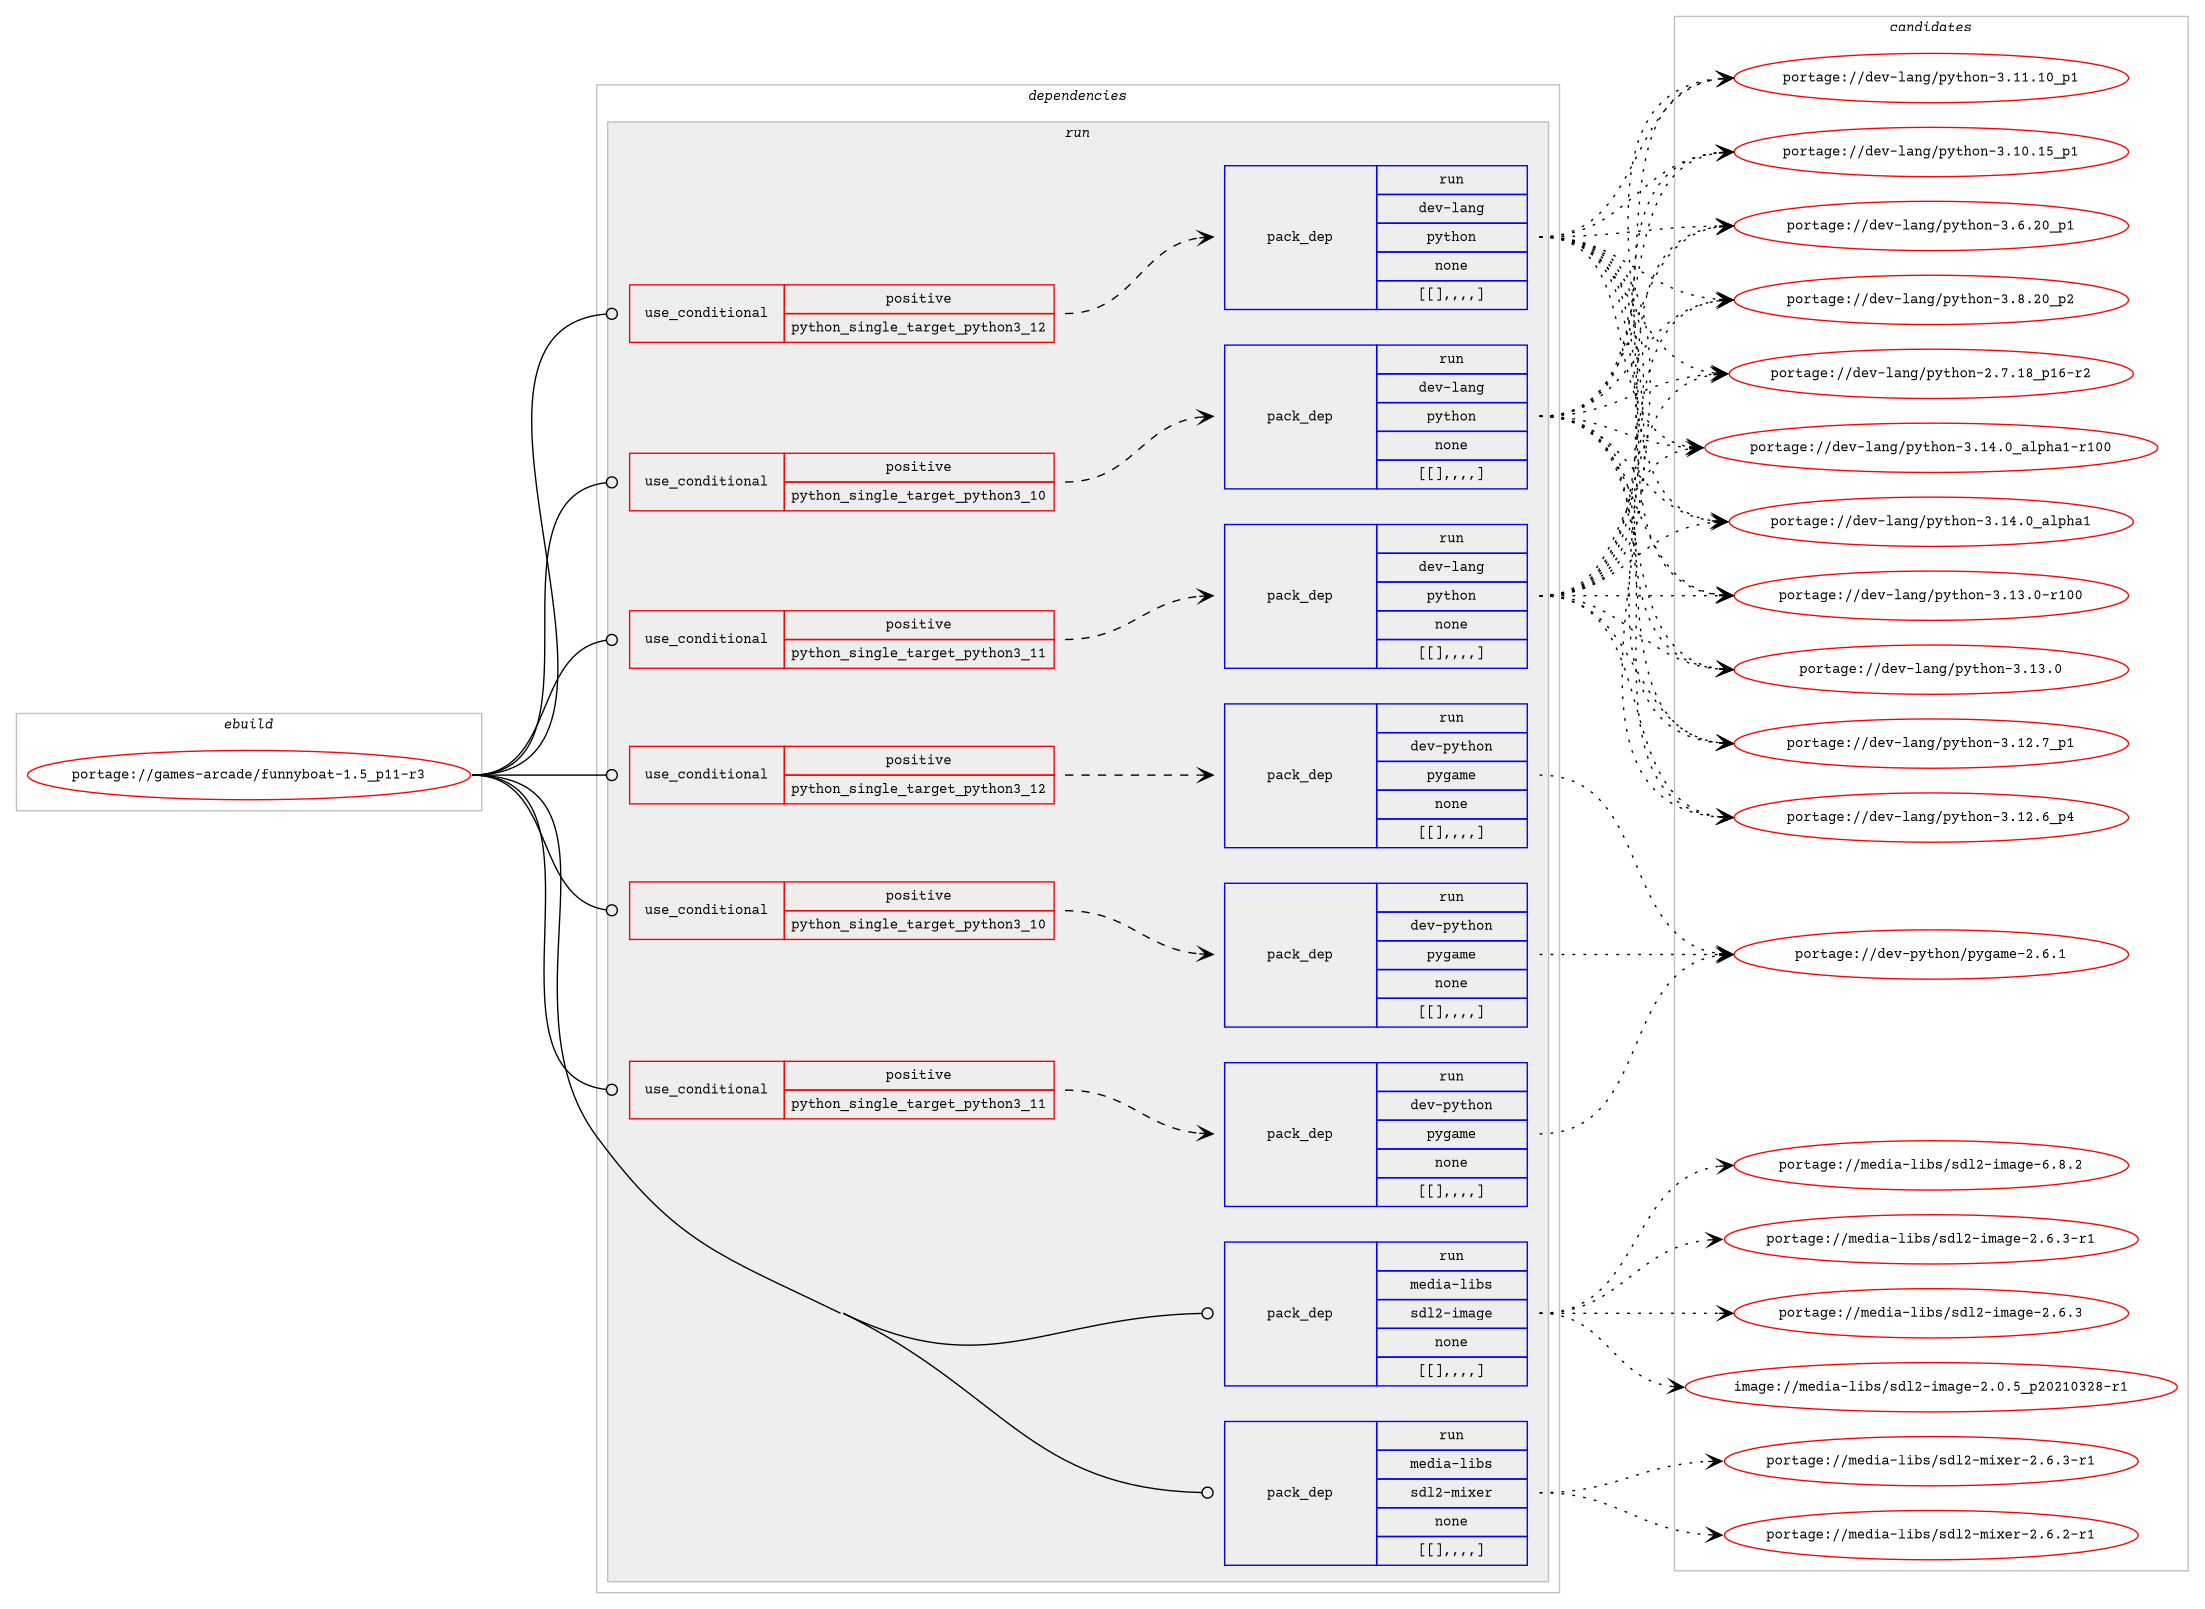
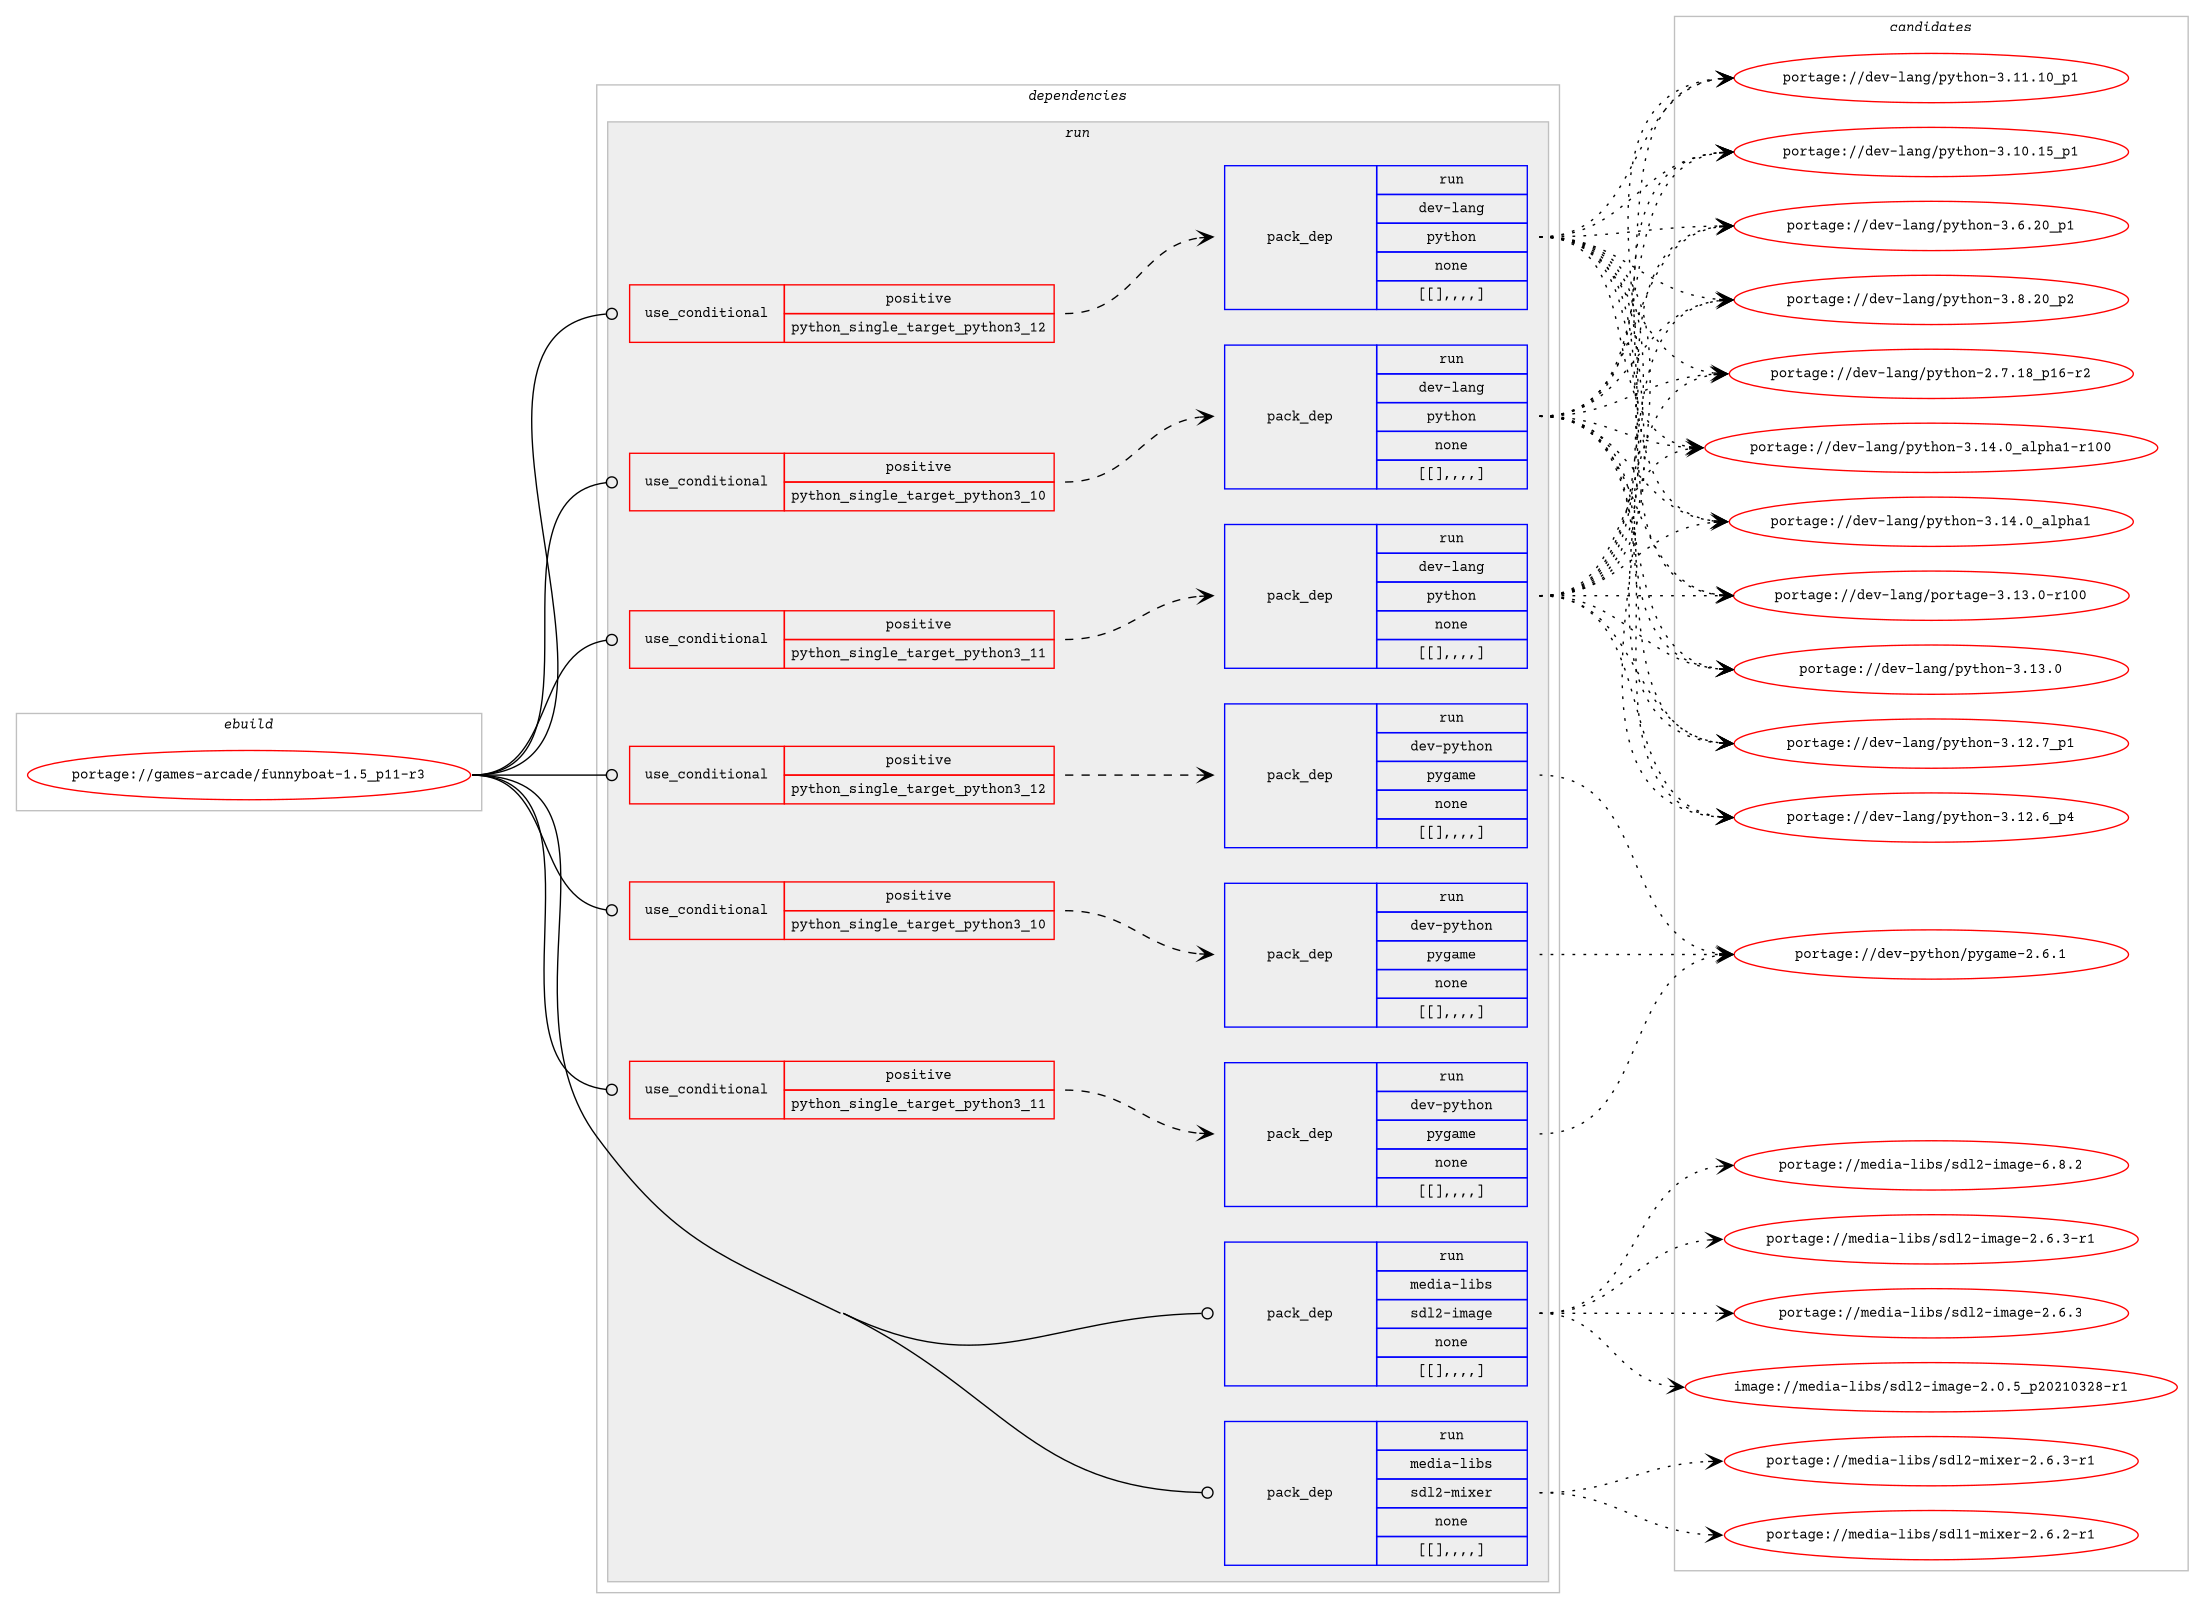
node "portage://dev-lang/python-3.13.0-r100": label "portage://dev-lang/python-3.13.0-r100" -> "portage://dev-lang/portage-3.13.0-r100"
node "portage://media-libs/sdl2-mixer-2.6.2-r1": label "portage://media-libs/sdl2-mixer-2.6.2-r1" -> "portage://media-libs/sdl1-mixer-2.6.2-r1"
